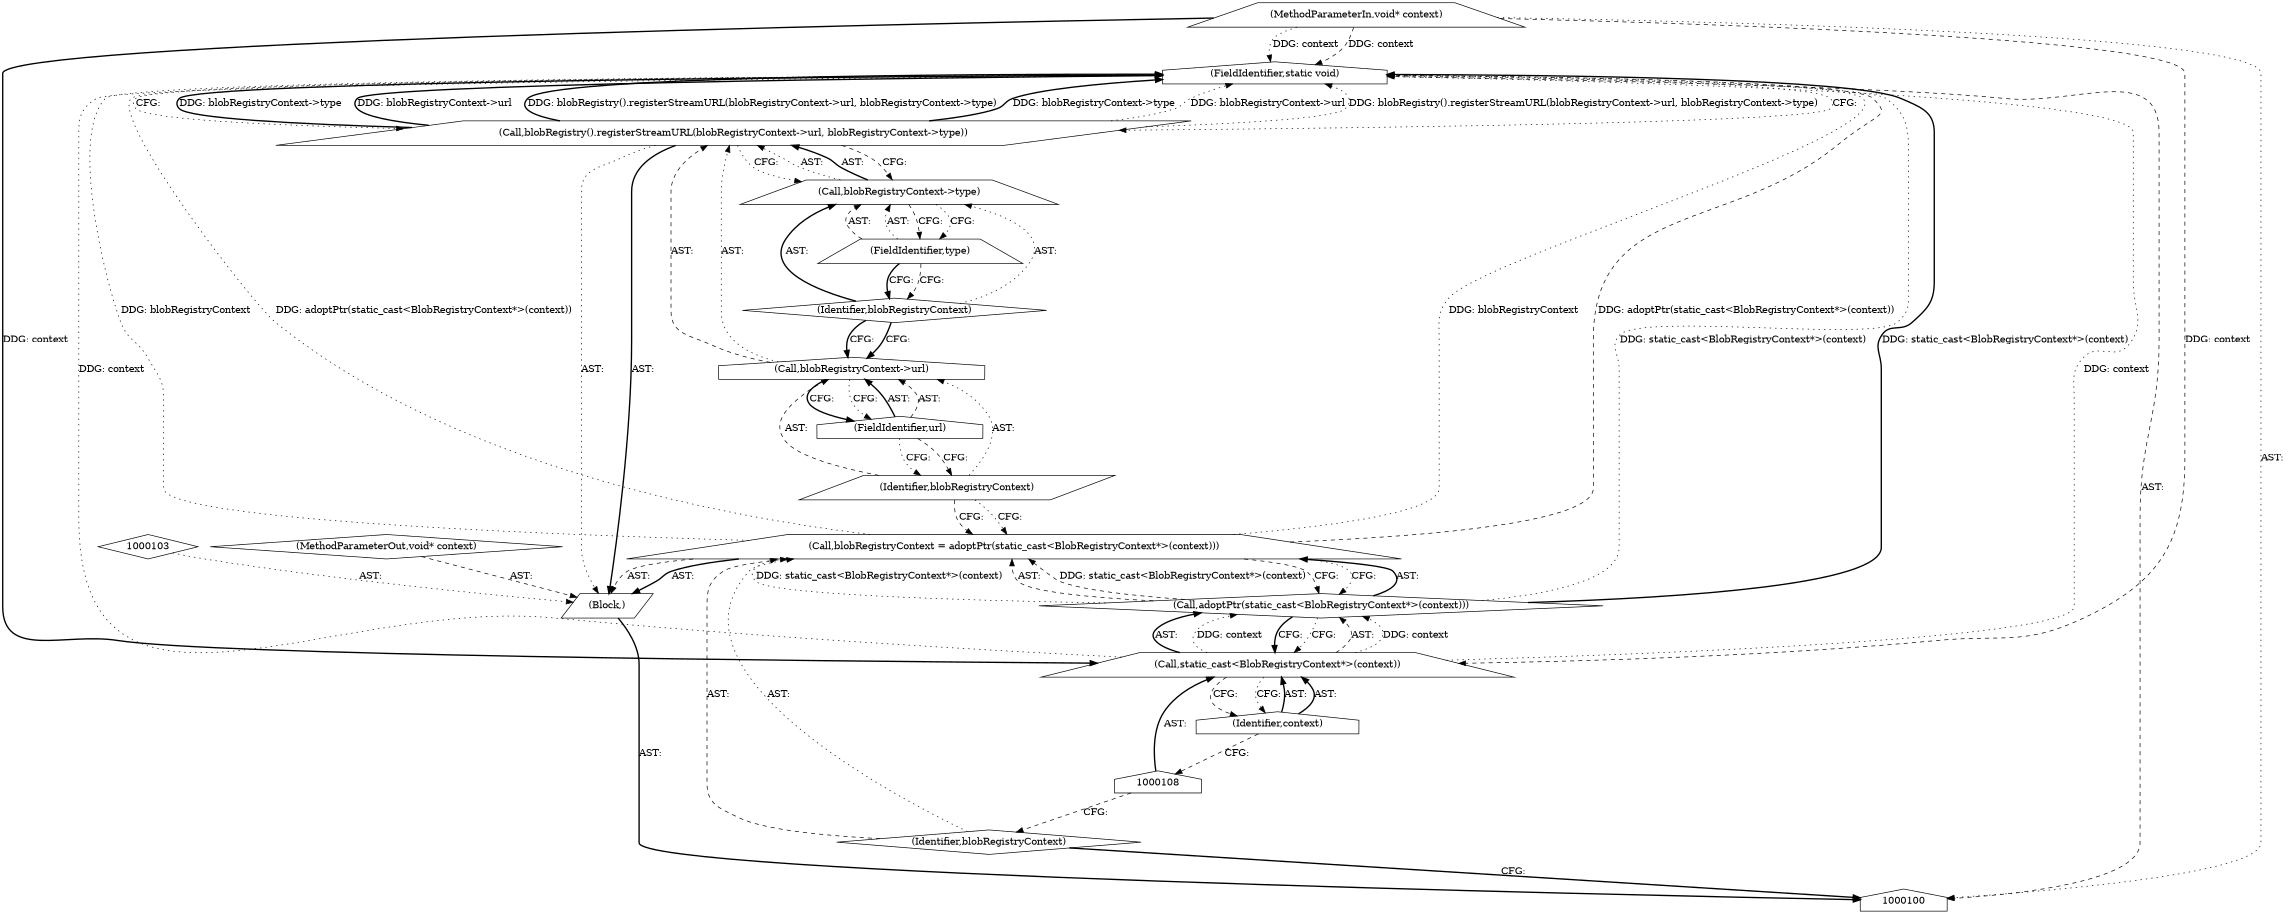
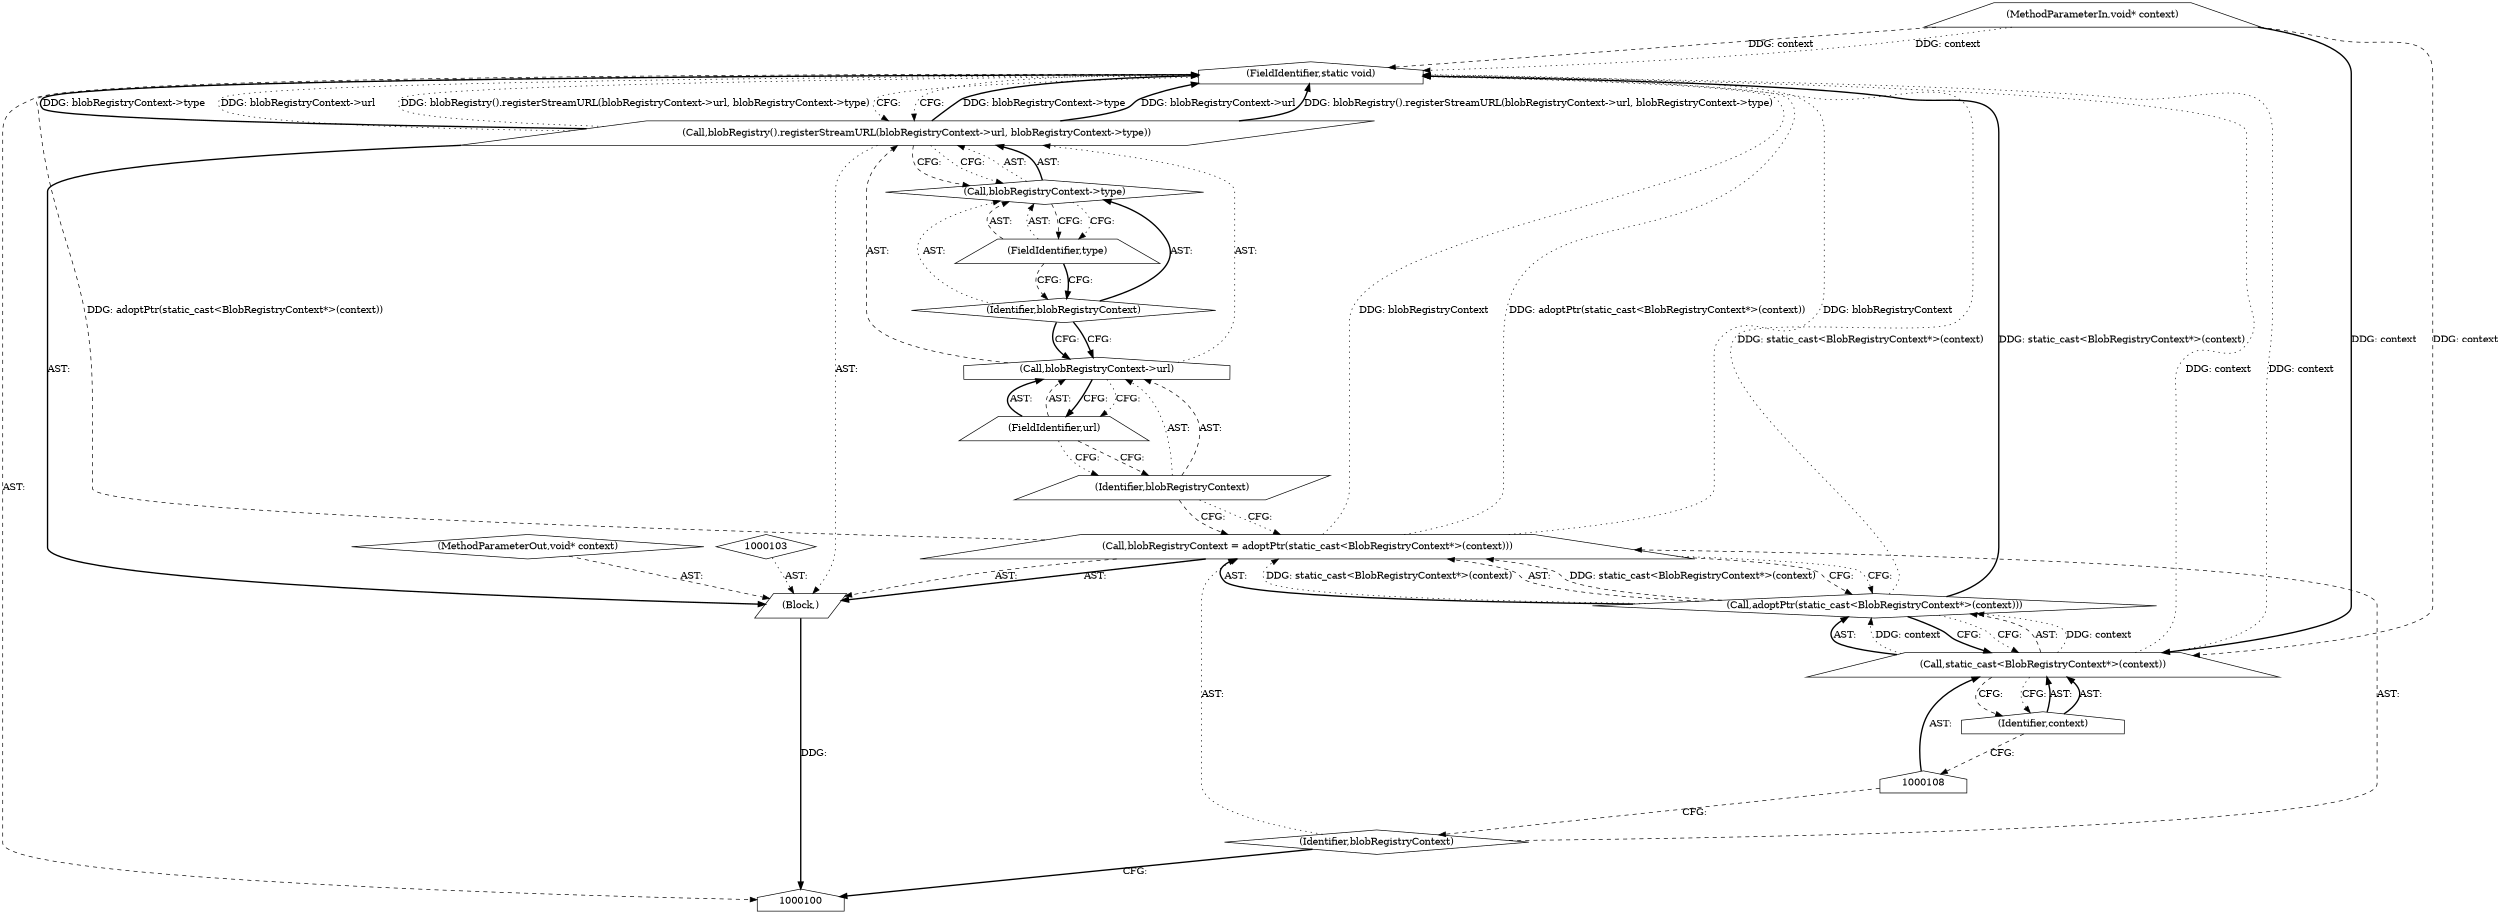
node "(Call,blobRegistryContext->type)": shape trapezium -> diamond
edge "(MethodParameterIn,void* context)" -> "1000100": removed, label "AST:"
node "(FieldIdentifier,url)": shape house -> trapezium
edge "(Block,)" -> "1000100": label "AST: " -> "DDG: "
